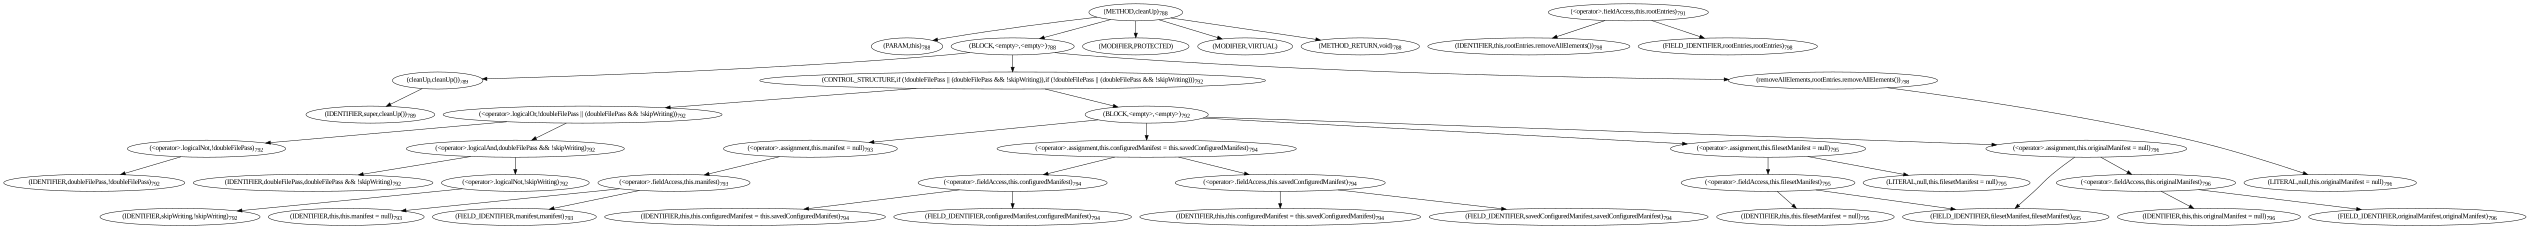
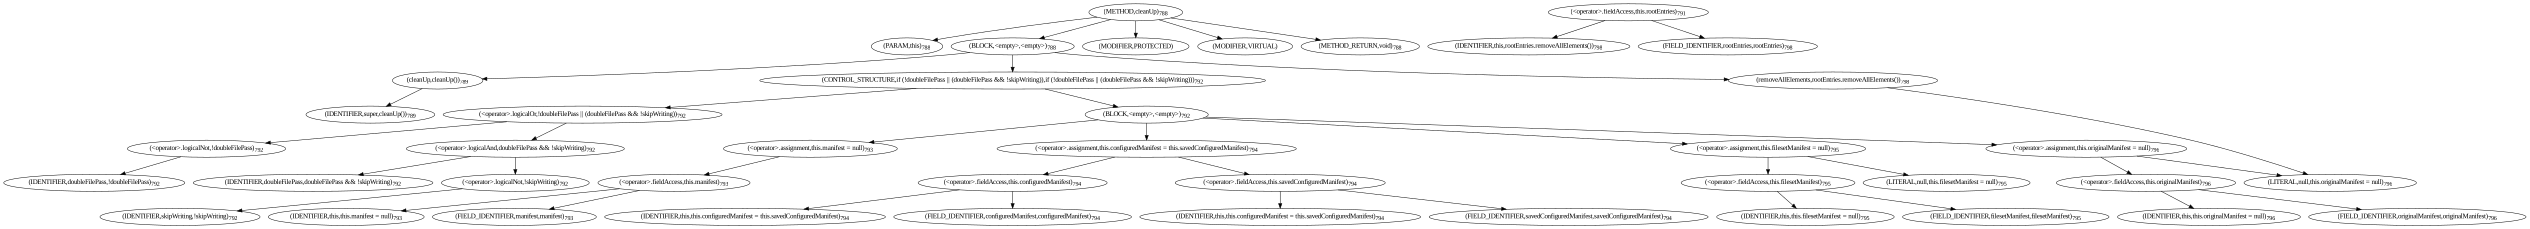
edge "(<operator>.assignment,this.originalManifest = null)" -> "(FIELD_IDENTIFIER,filesetManifest,filesetManifest)": now "(<operator>.assignment,this.originalManifest = null)" -> "(LITERAL,null,this.originalManifest = null)"
node "(FIELD_IDENTIFIER,filesetManifest,filesetManifest)": text "695" -> "795"
